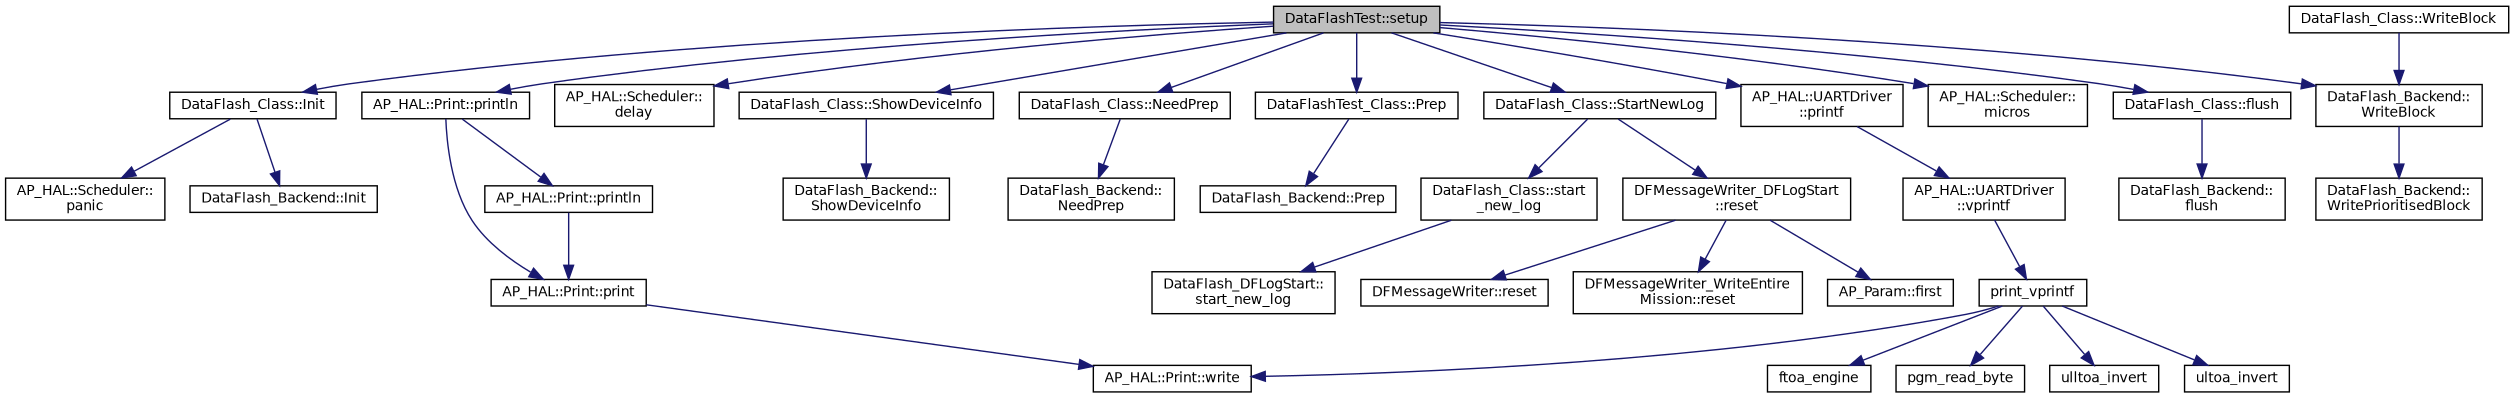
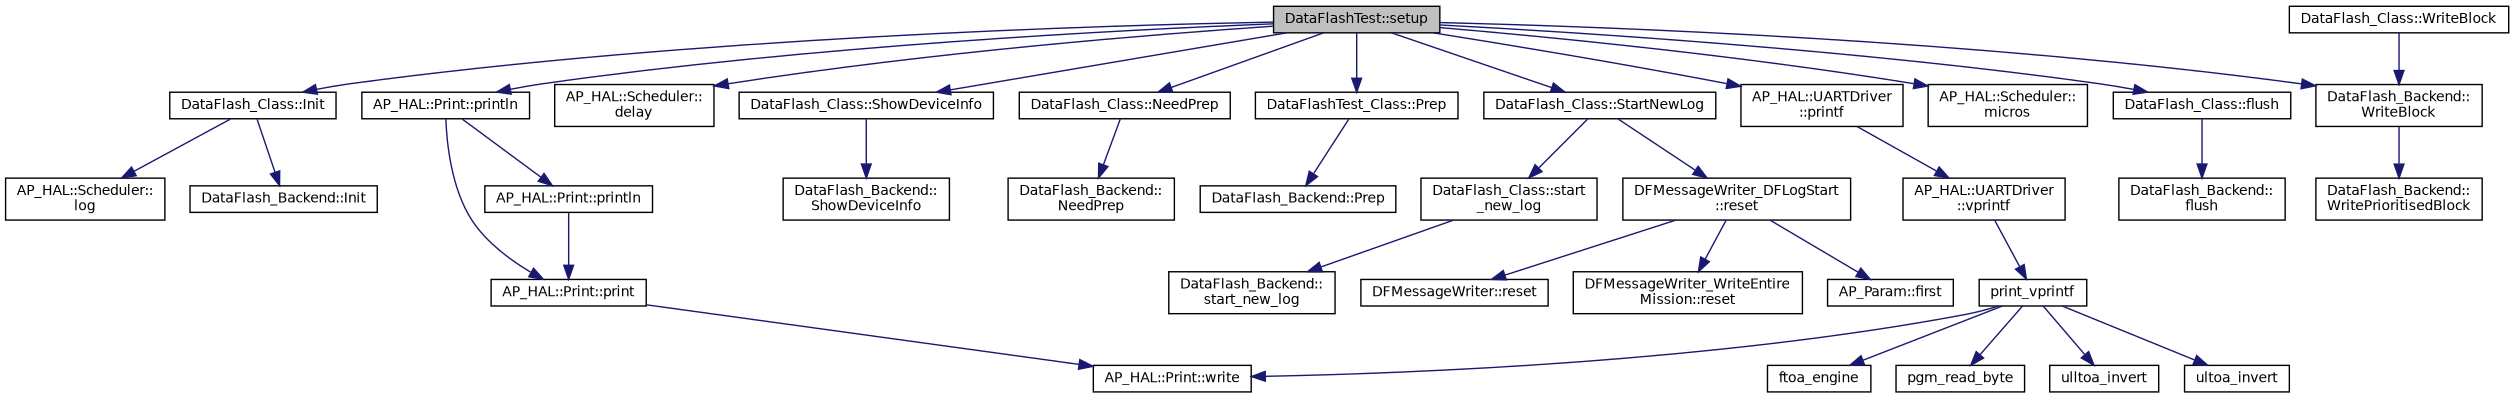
node "AP_HAL::Scheduler:: panic": label "AP_HAL::Scheduler:: panic" -> "AP_HAL::Scheduler:: log"
node "DataFlash_DFLogStart:: start_new_log": label "DataFlash_DFLogStart:: start_new_log" -> "DataFlash_Backend:: start_new_log"
